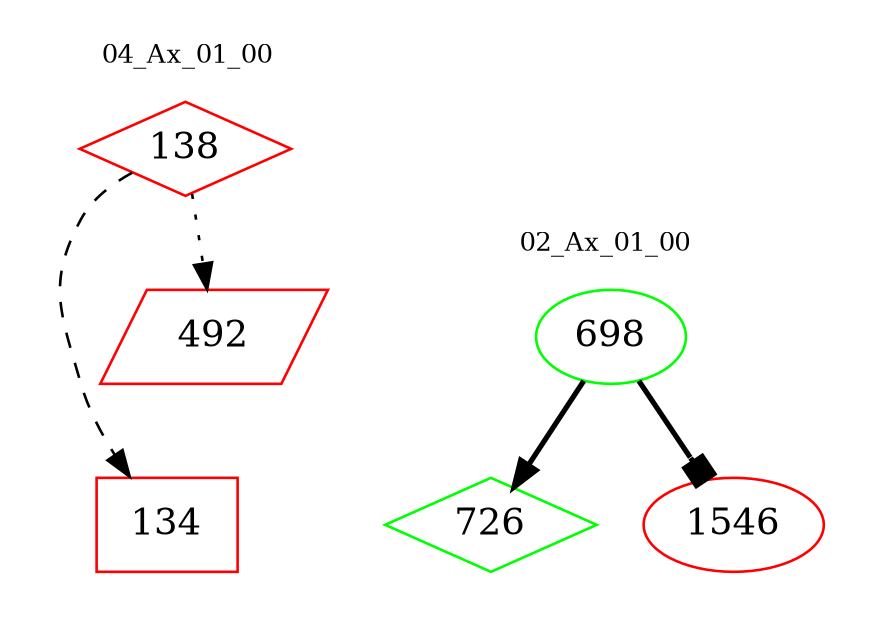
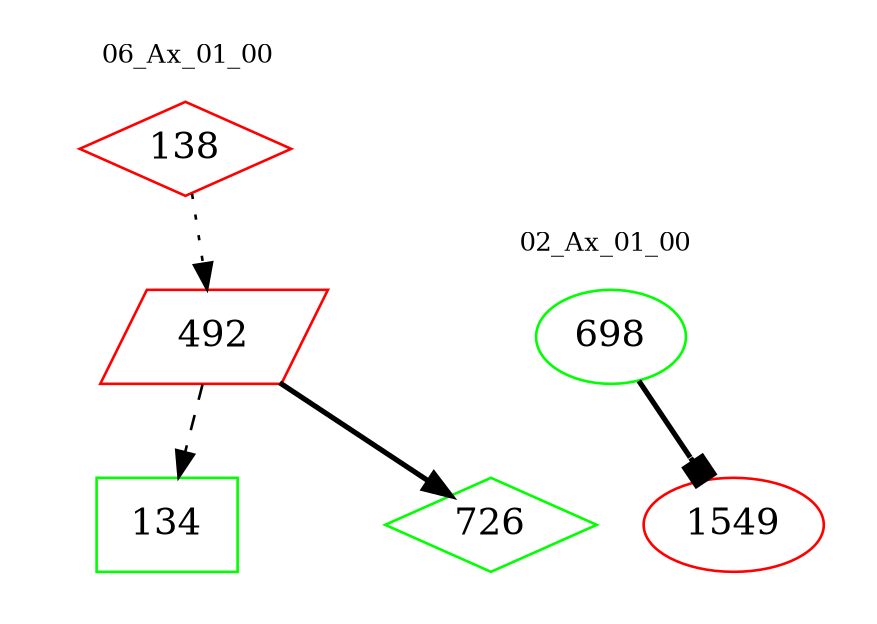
cluster "04_Ax_01_00": label "04_Ax_01_00" -> "06_Ax_01_00"
edge "138" -> "134": now "492" -> "134"
edge "698" -> "726": now "492" -> "726"
node "134": color red -> green
node "1546": label "1546" -> "1549"
